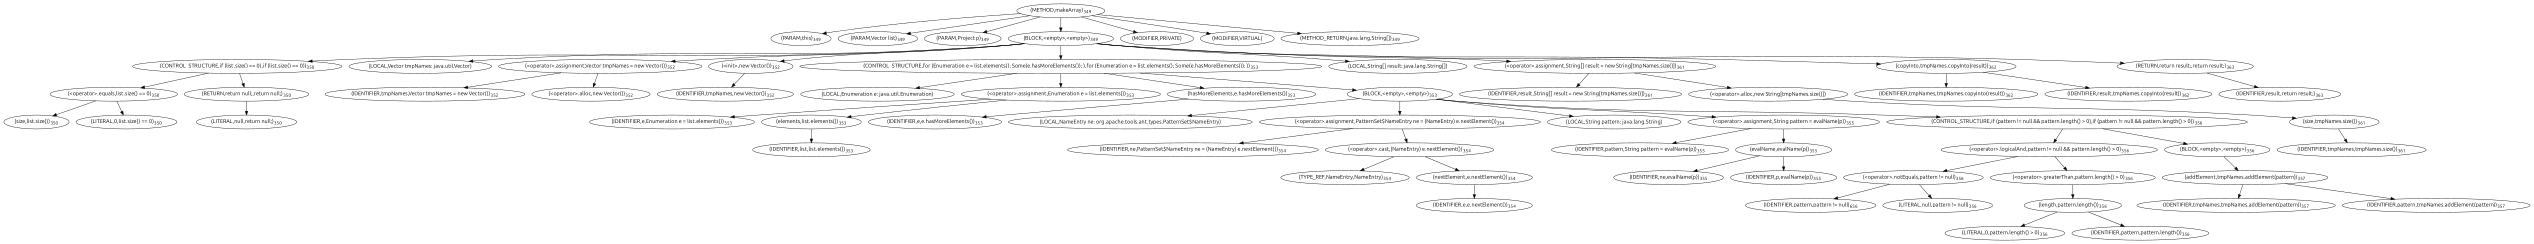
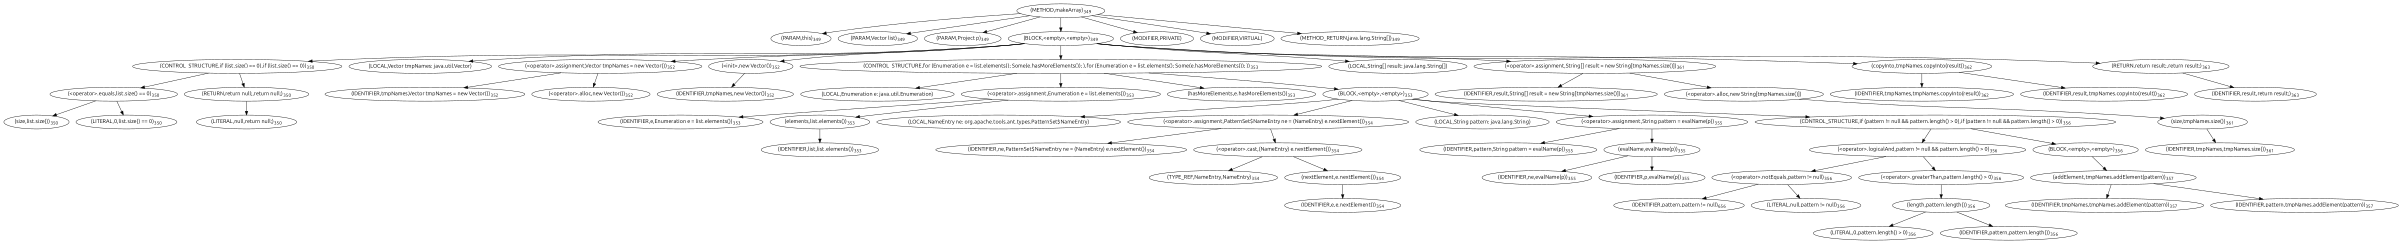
node "(IDENTIFIER,e,e.hasMoreElements())": removed
